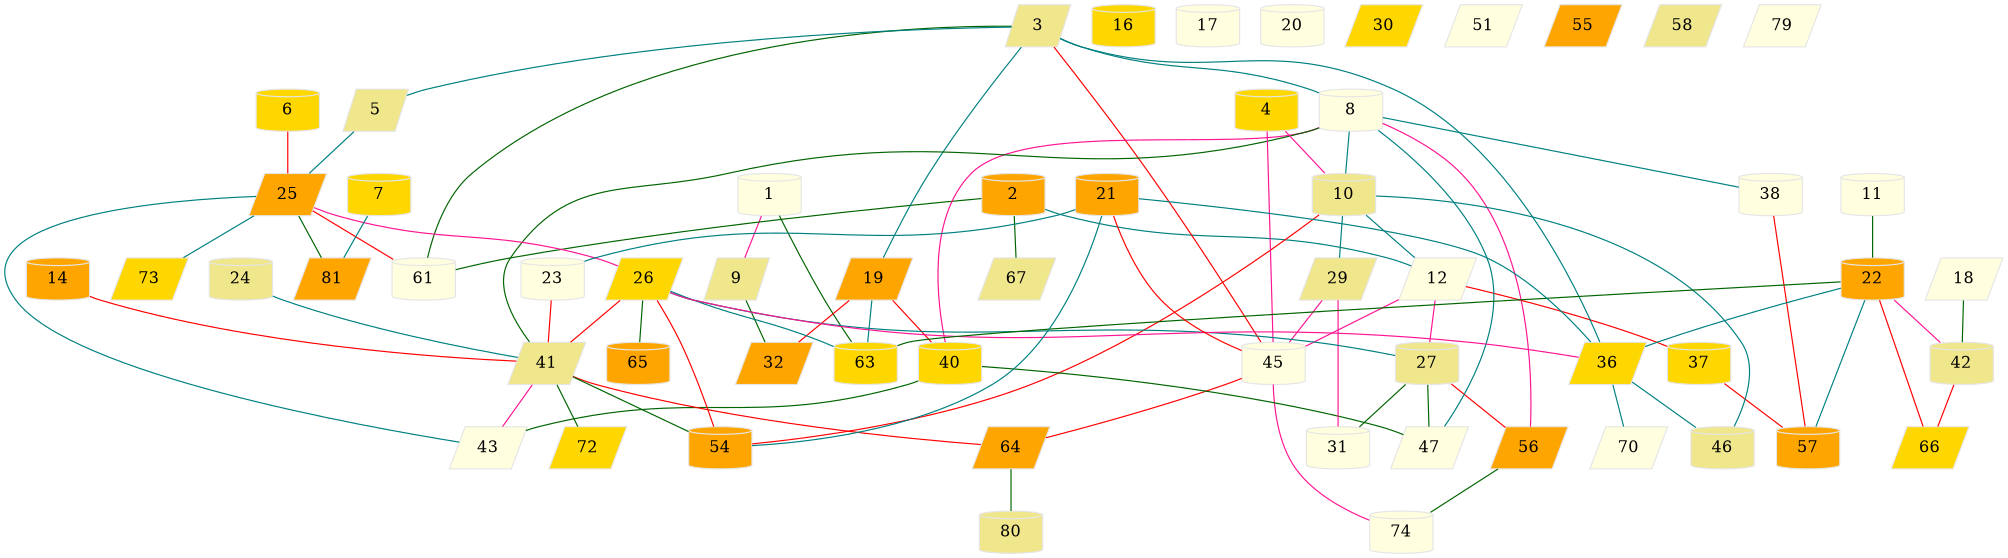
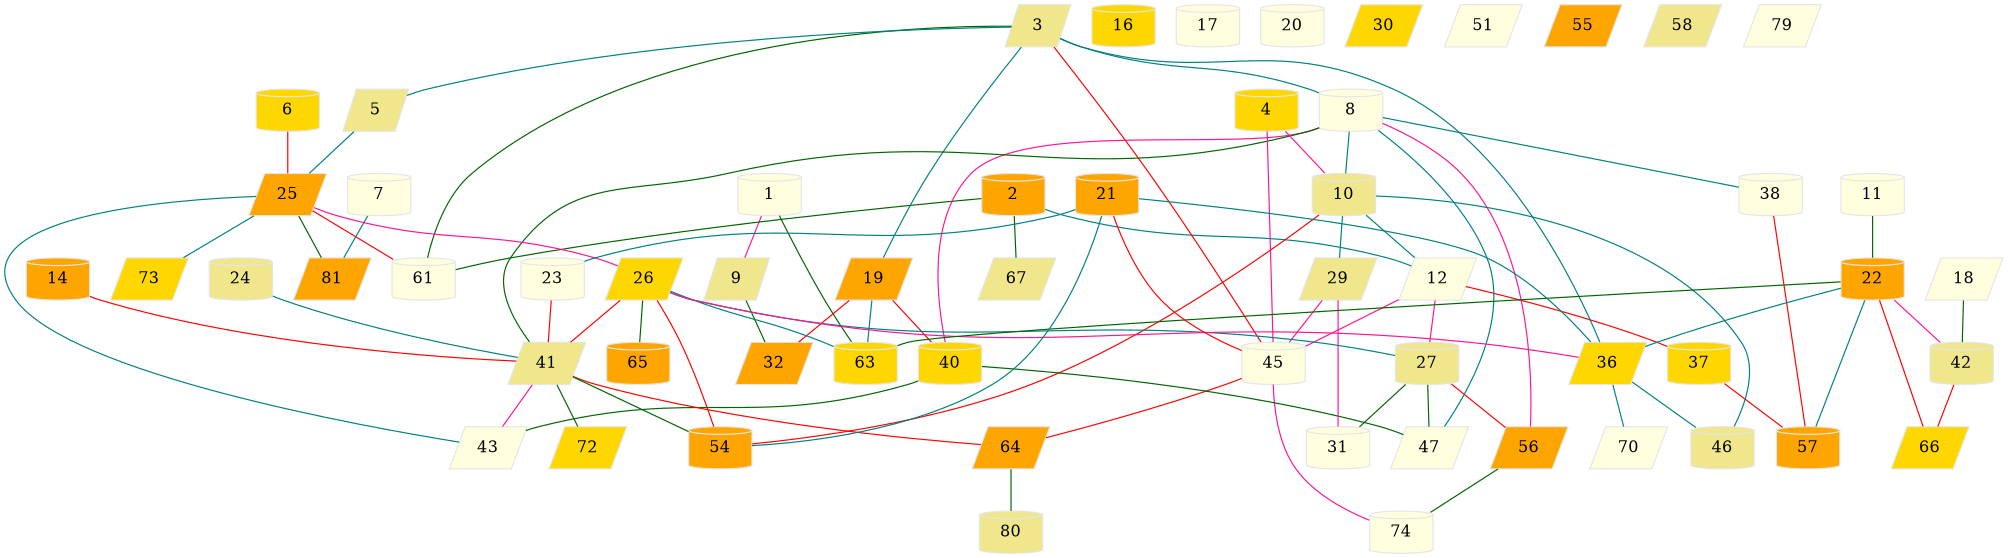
node "7": fillcolor gold -> lightyellow
